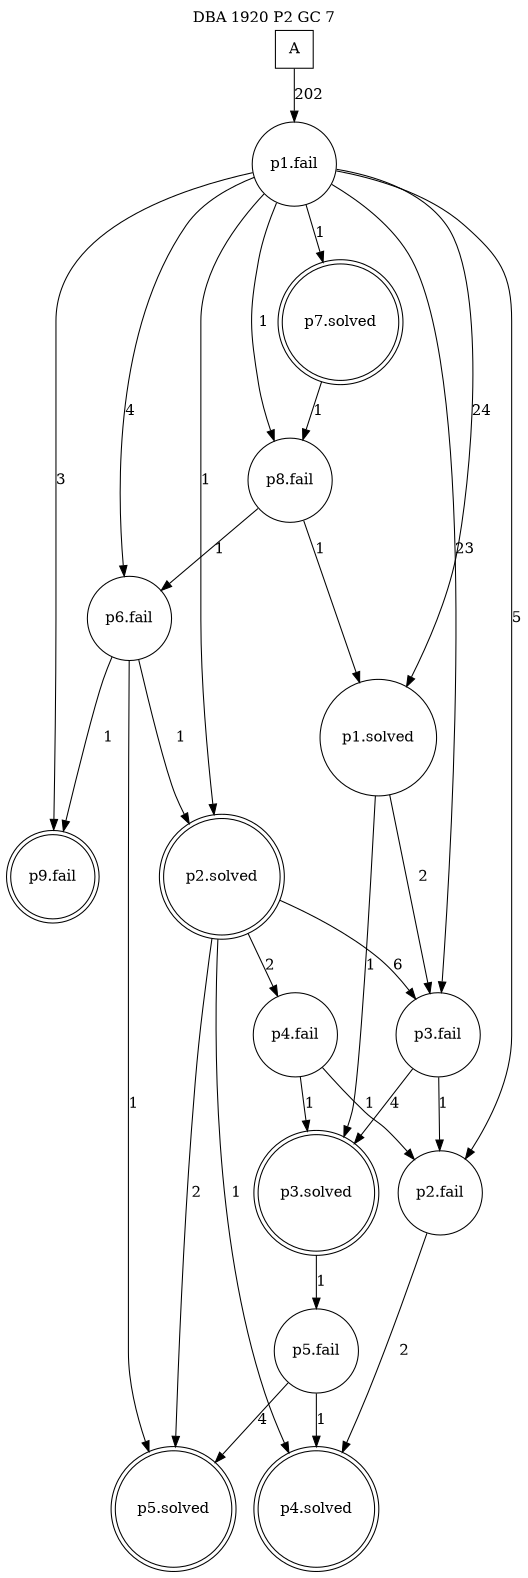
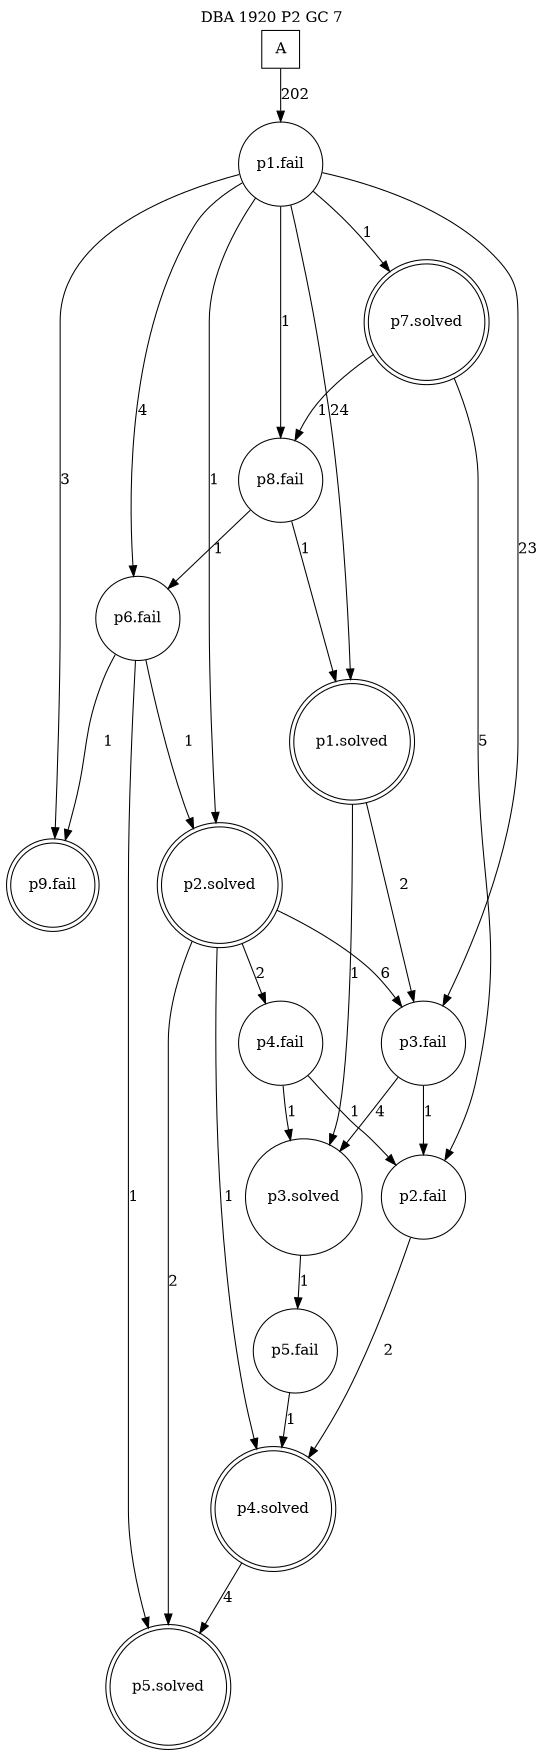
edge "p1.fail" -> "p2.fail": now "p7.solved" -> "p2.fail"
node "p1.solved": shape circle -> doublecircle
node "p3.solved": shape doublecircle -> circle
edge "p5.fail" -> "p5.solved": now "p4.solved" -> "p5.solved"
